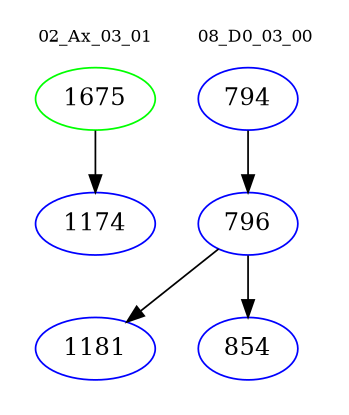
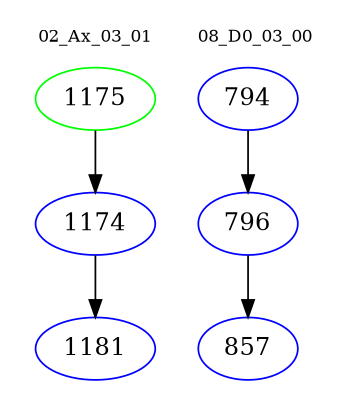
node "1675": label "1675" -> "1175"
edge "796" -> "1181": now "1174" -> "1181"
node "854": label "854" -> "857"
